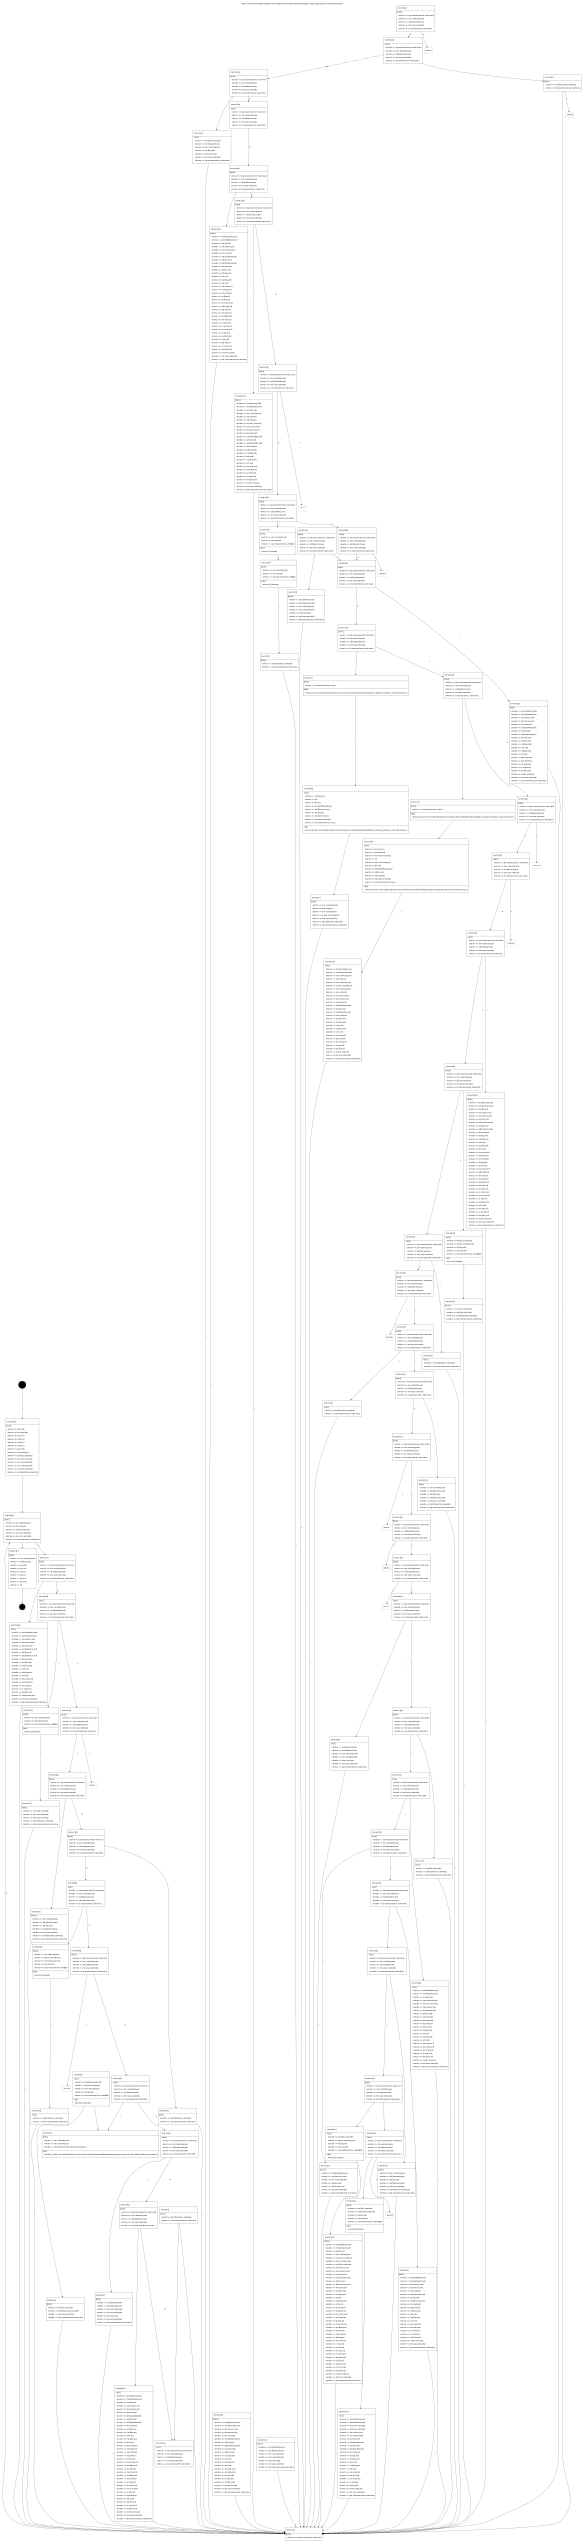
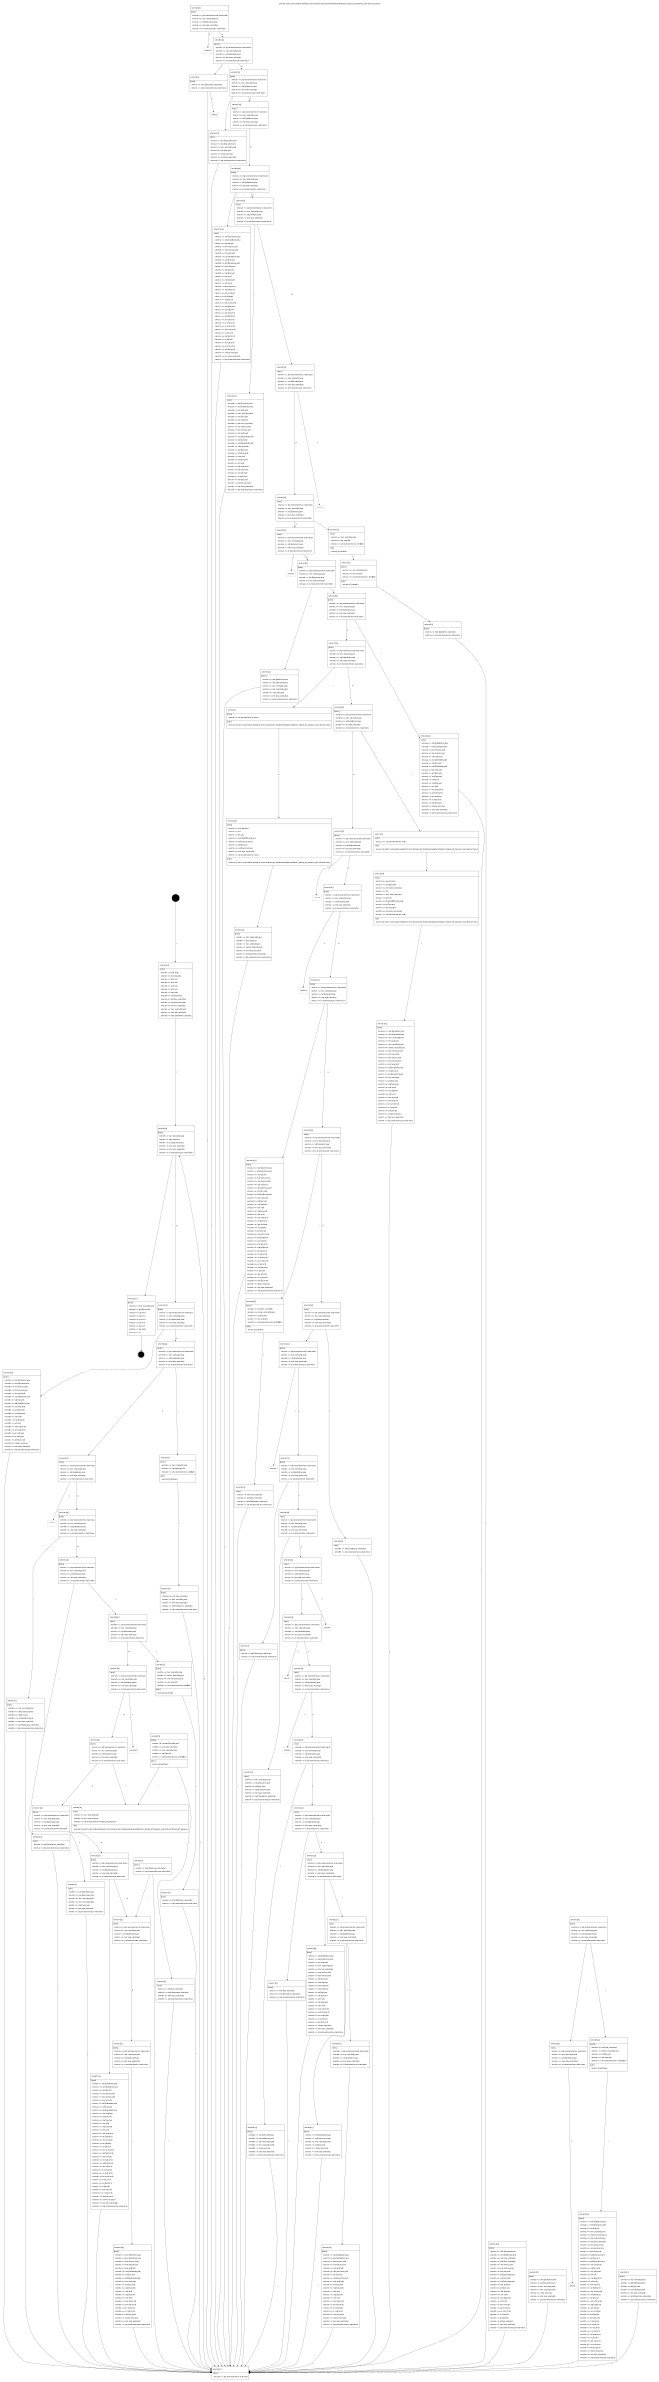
edge "0x401678 [28]" -> "0x4016b0 [28]": now "0x401678 [28]" -> "0x401694 [28]"
node "0x4018c4 [28]": removed
node "0x401560 [28]": added
node "0x401e8f [23]": removed
